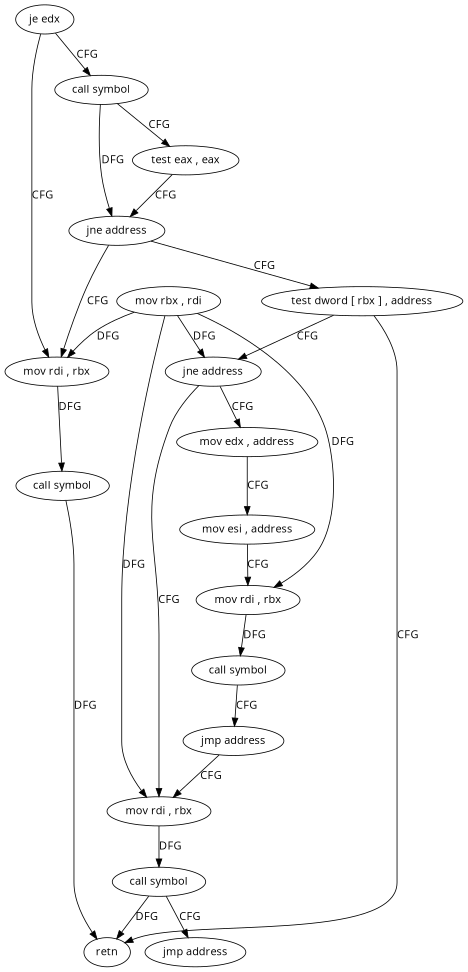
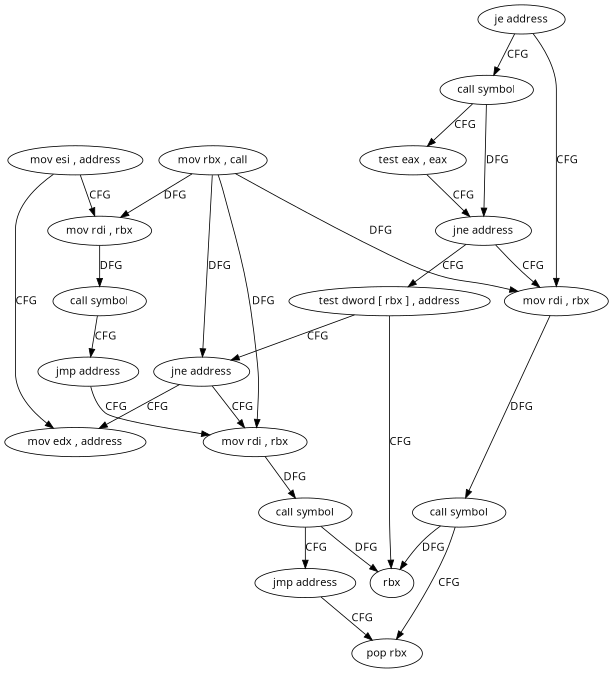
node "je edx": label "je edx" -> "je address"
node "mov rbx , rdi": label "mov rbx , rdi" -> "mov rbx , call"
edge "mov edx , address" -> "mov esi , address": reversed
node "pop rbx": added
node "retn": label "retn" -> "rbx"
